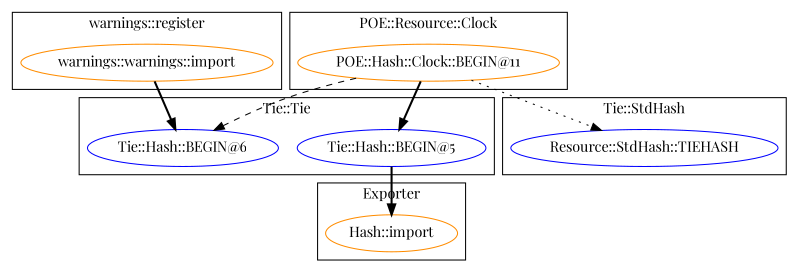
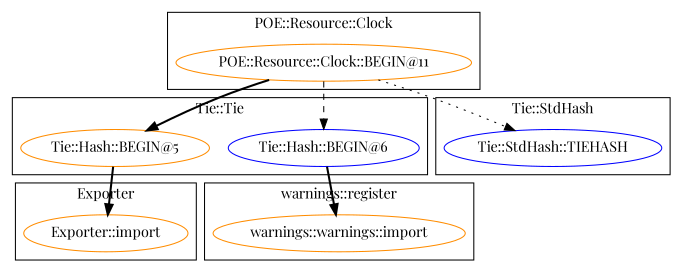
node "POE::Hash::Clock::BEGIN@11": label "POE::Hash::Clock::BEGIN@11" -> "POE::Resource::Clock::BEGIN@11"
edge "warnings::warnings::import" -> "Tie::Hash::BEGIN@6": reversed
node "Tie::Hash::BEGIN@5": color blue -> darkorange
node "Resource::StdHash::TIEHASH": label "Resource::StdHash::TIEHASH" -> "Tie::StdHash::TIEHASH"
node "Hash::import": label "Hash::import" -> "Exporter::import"
